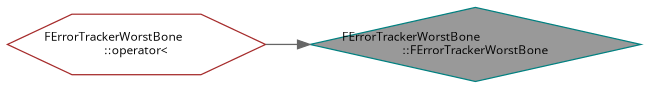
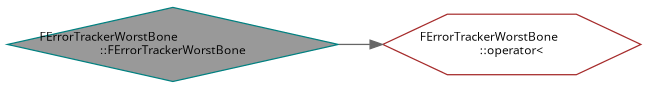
edge "FErrorTrackerWorstBone ::operator<" -> "FErrorTrackerWorstBone ::FErrorTrackerWorstBone": reversed
